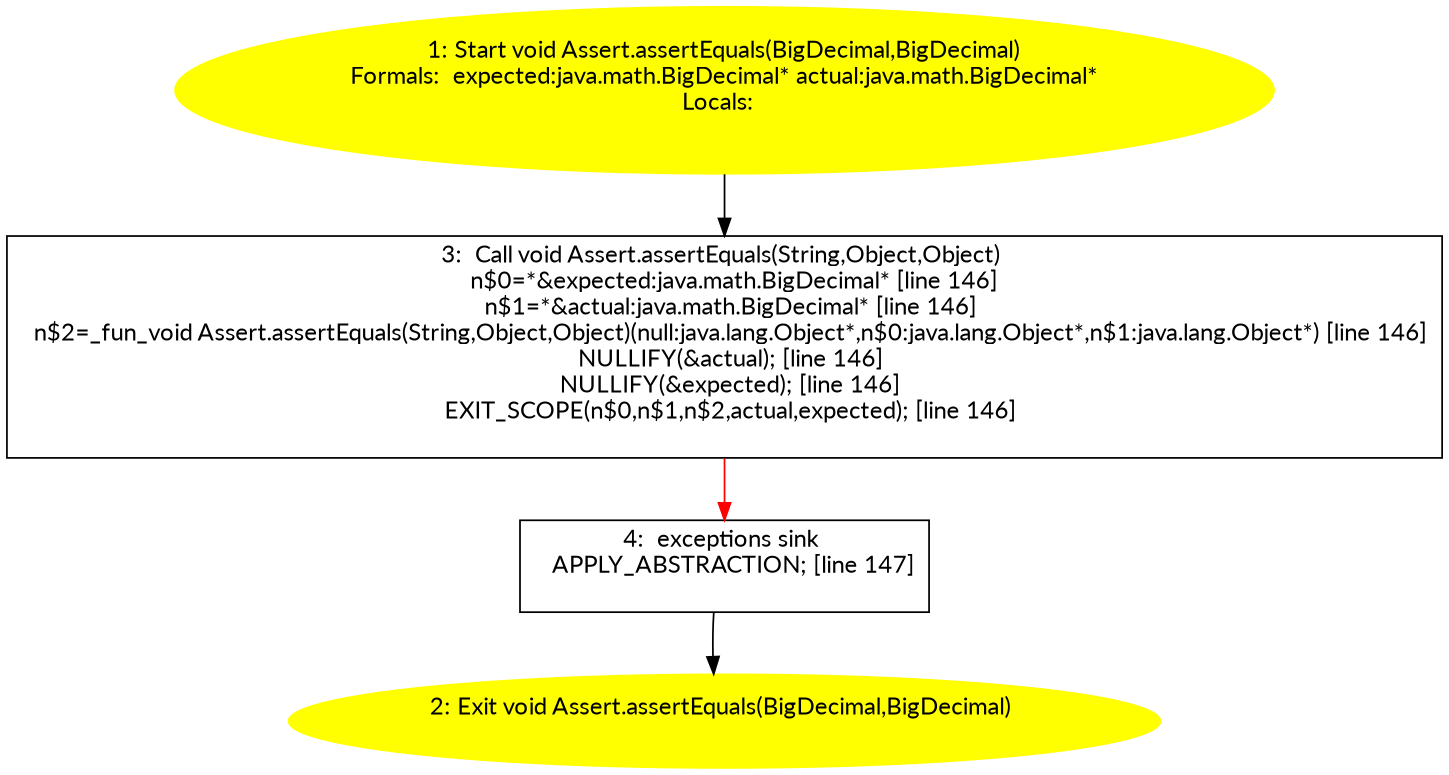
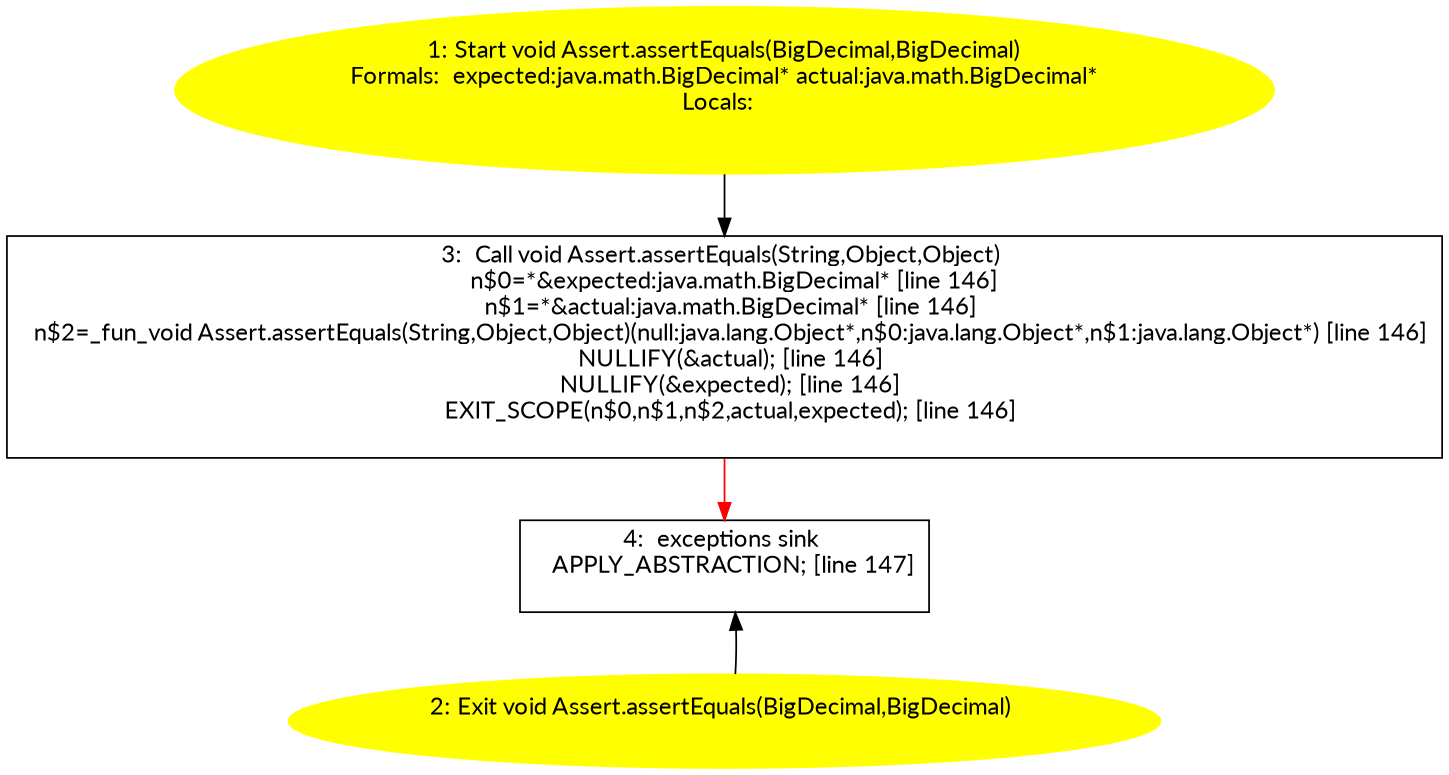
edge "4:  exceptions sink APPLY_ABSTRACTION; [line 147]" -> "2: Exit void Assert.assertEquals(BigDecimal,BigDecimal)": reversed
